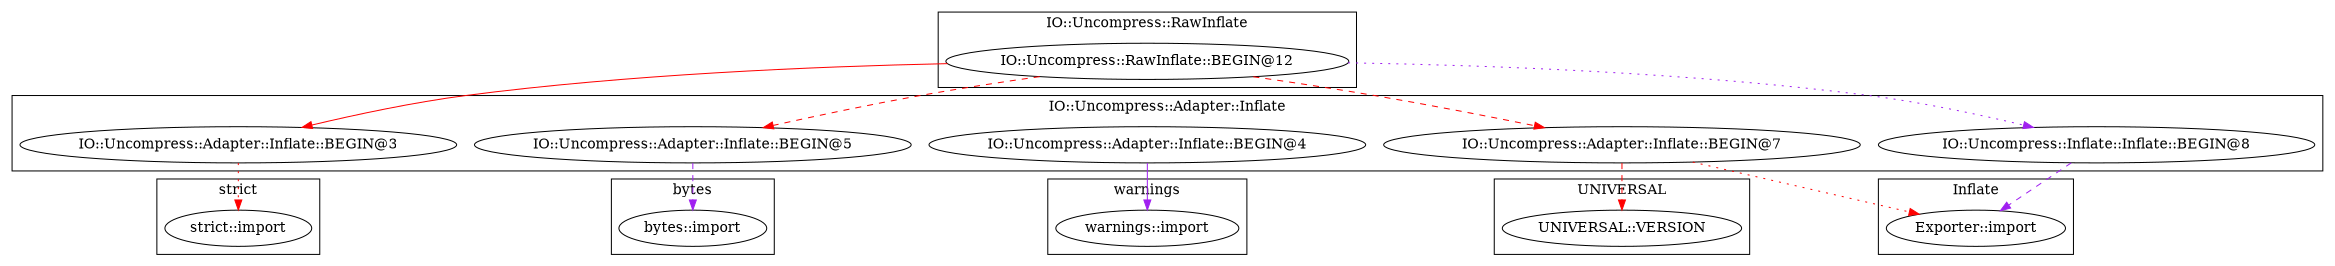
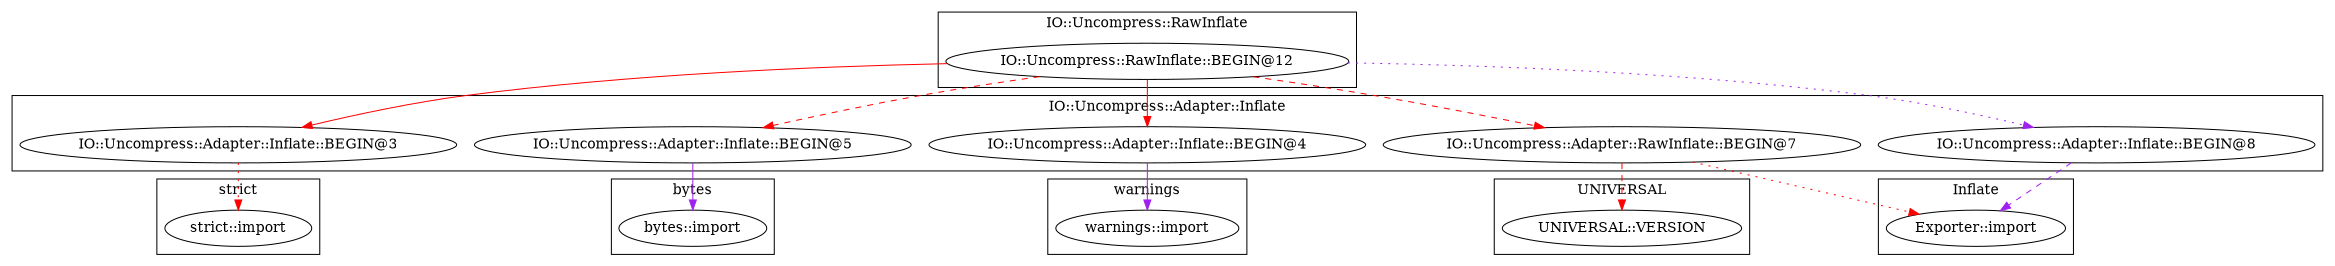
edge "IO::Uncompress::RawInflate::BEGIN@12" -> "IO::Uncompress::Adapter::Inflate::BEGIN@4": added
node "IO::Uncompress::Adapter::Inflate::BEGIN@7": label "IO::Uncompress::Adapter::Inflate::BEGIN@7" -> "IO::Uncompress::Adapter::RawInflate::BEGIN@7"
node "IO::Uncompress::Inflate::Inflate::BEGIN@8": label "IO::Uncompress::Inflate::Inflate::BEGIN@8" -> "IO::Uncompress::Adapter::Inflate::BEGIN@8"
edge "IO::Uncompress::Adapter::Inflate::BEGIN@5" -> "bytes::import": style dashed -> solid
